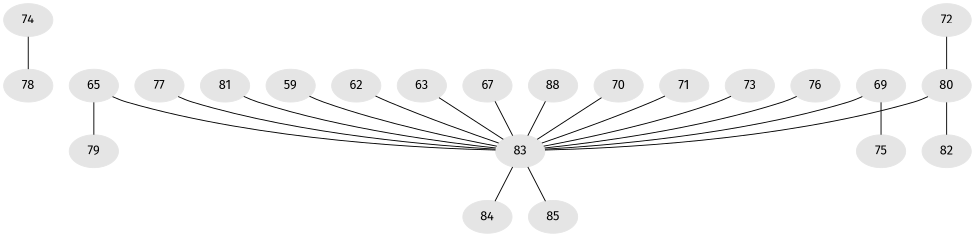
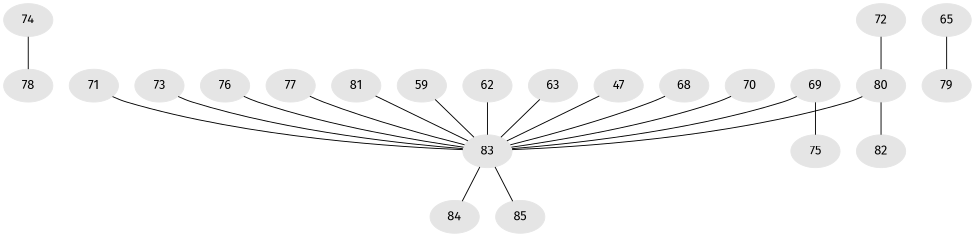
node "67": label "67" -> "47"
node "88": label "88" -> "68"
edge "65" -- "83": removed
